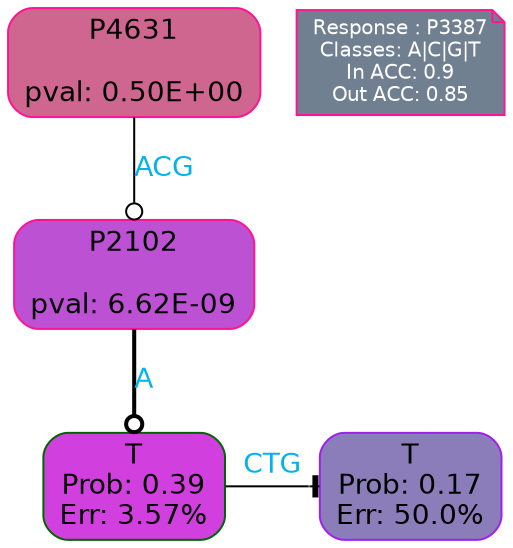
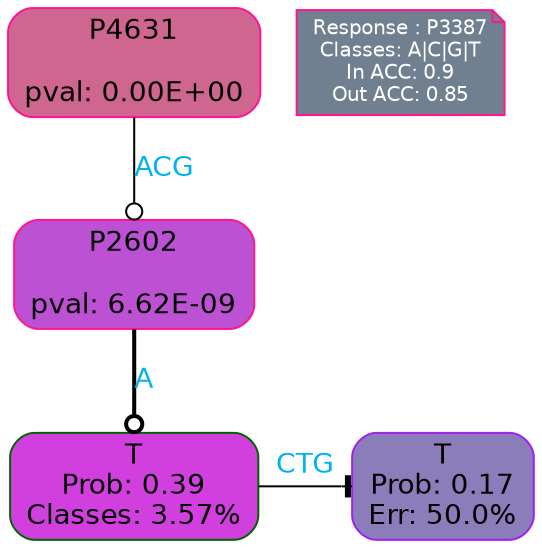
node "P4631 pval: 0.50E+00": label "P4631 pval: 0.50E+00" -> "P4631 pval: 0.00E+00"
node "P2102 pval: 6.62E-09": label "P2102 pval: 6.62E-09" -> "P2602 pval: 6.62E-09"
node "T Prob: 0.39 Err: 3.57%": label "T Prob: 0.39 Err: 3.57%" -> "T Prob: 0.39 Classes: 3.57%"
